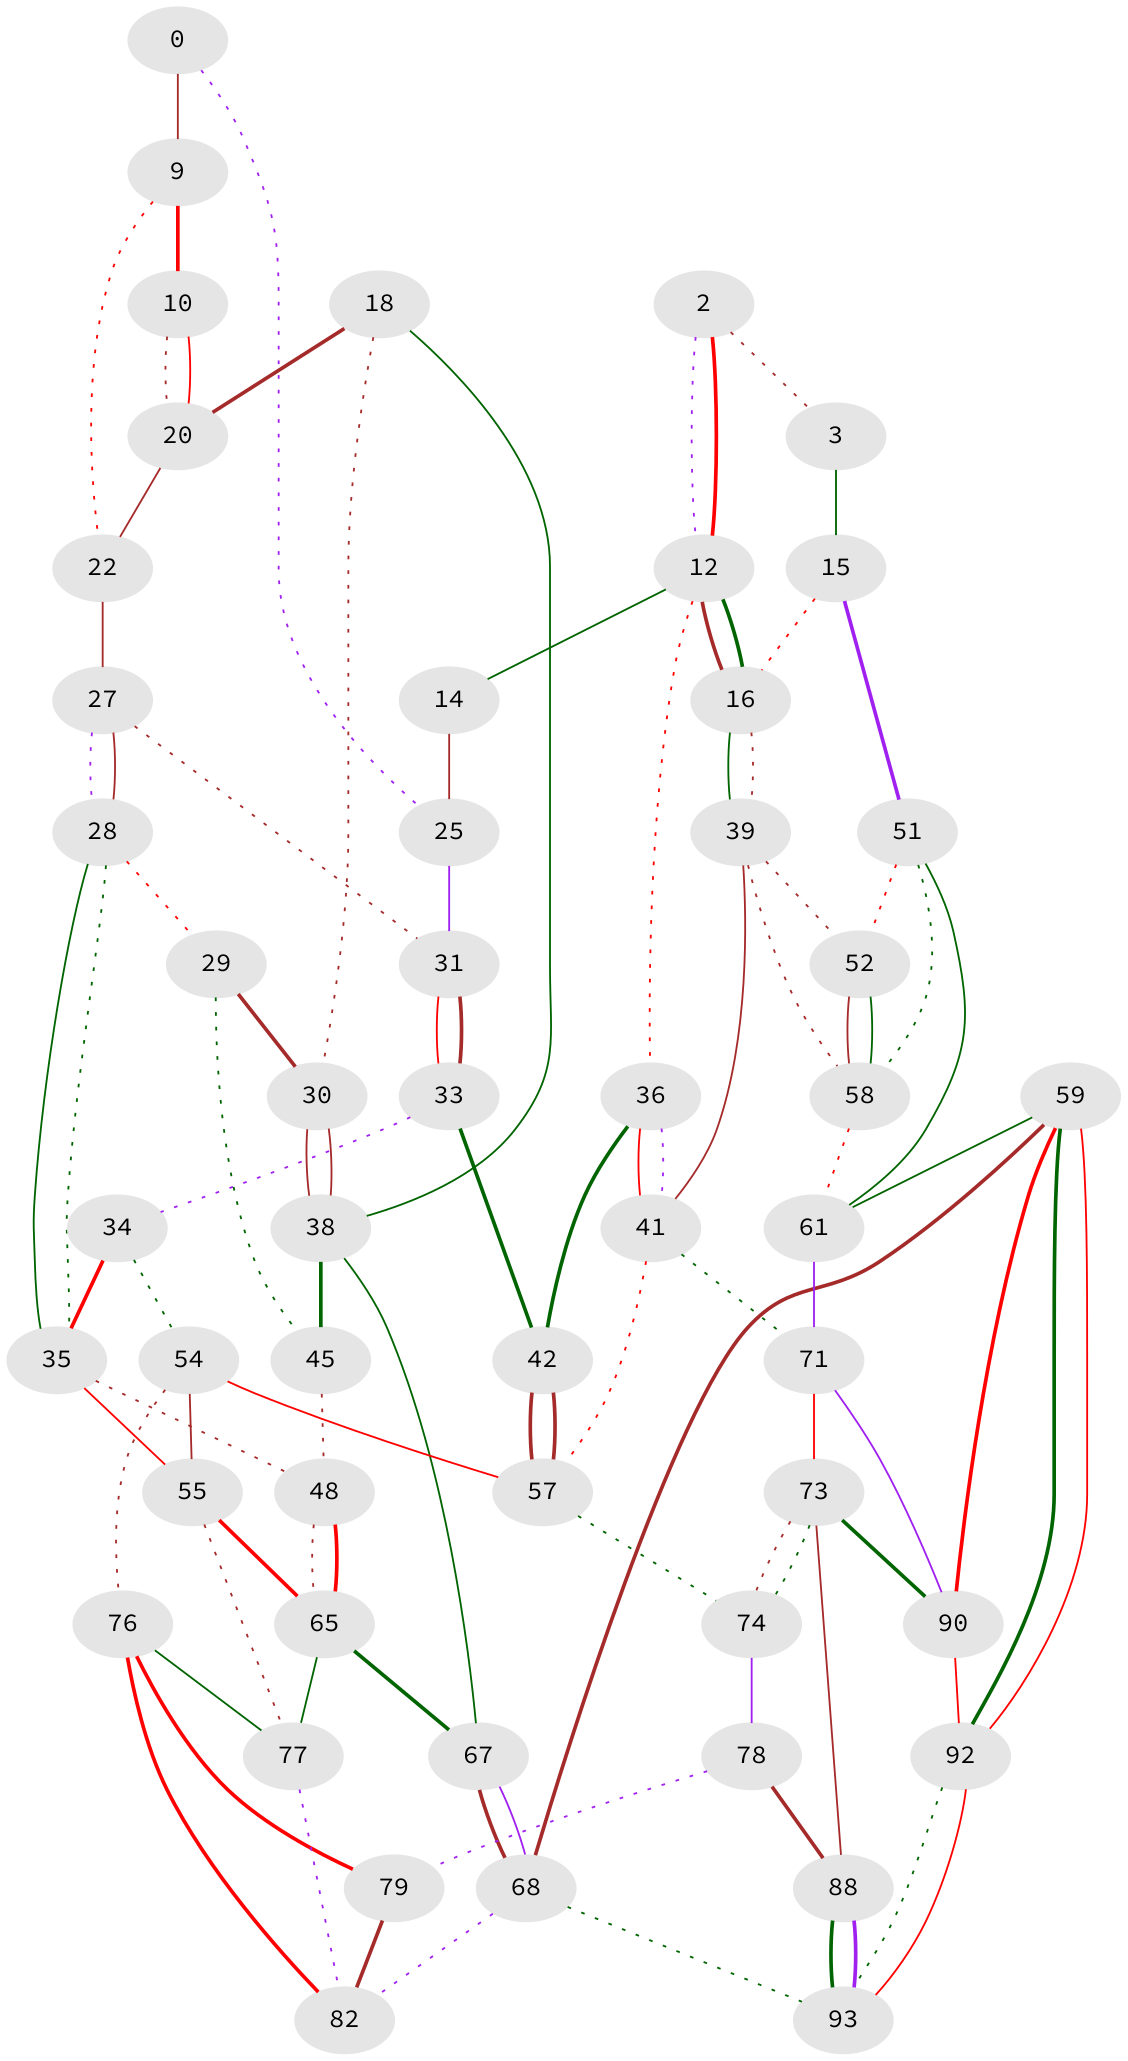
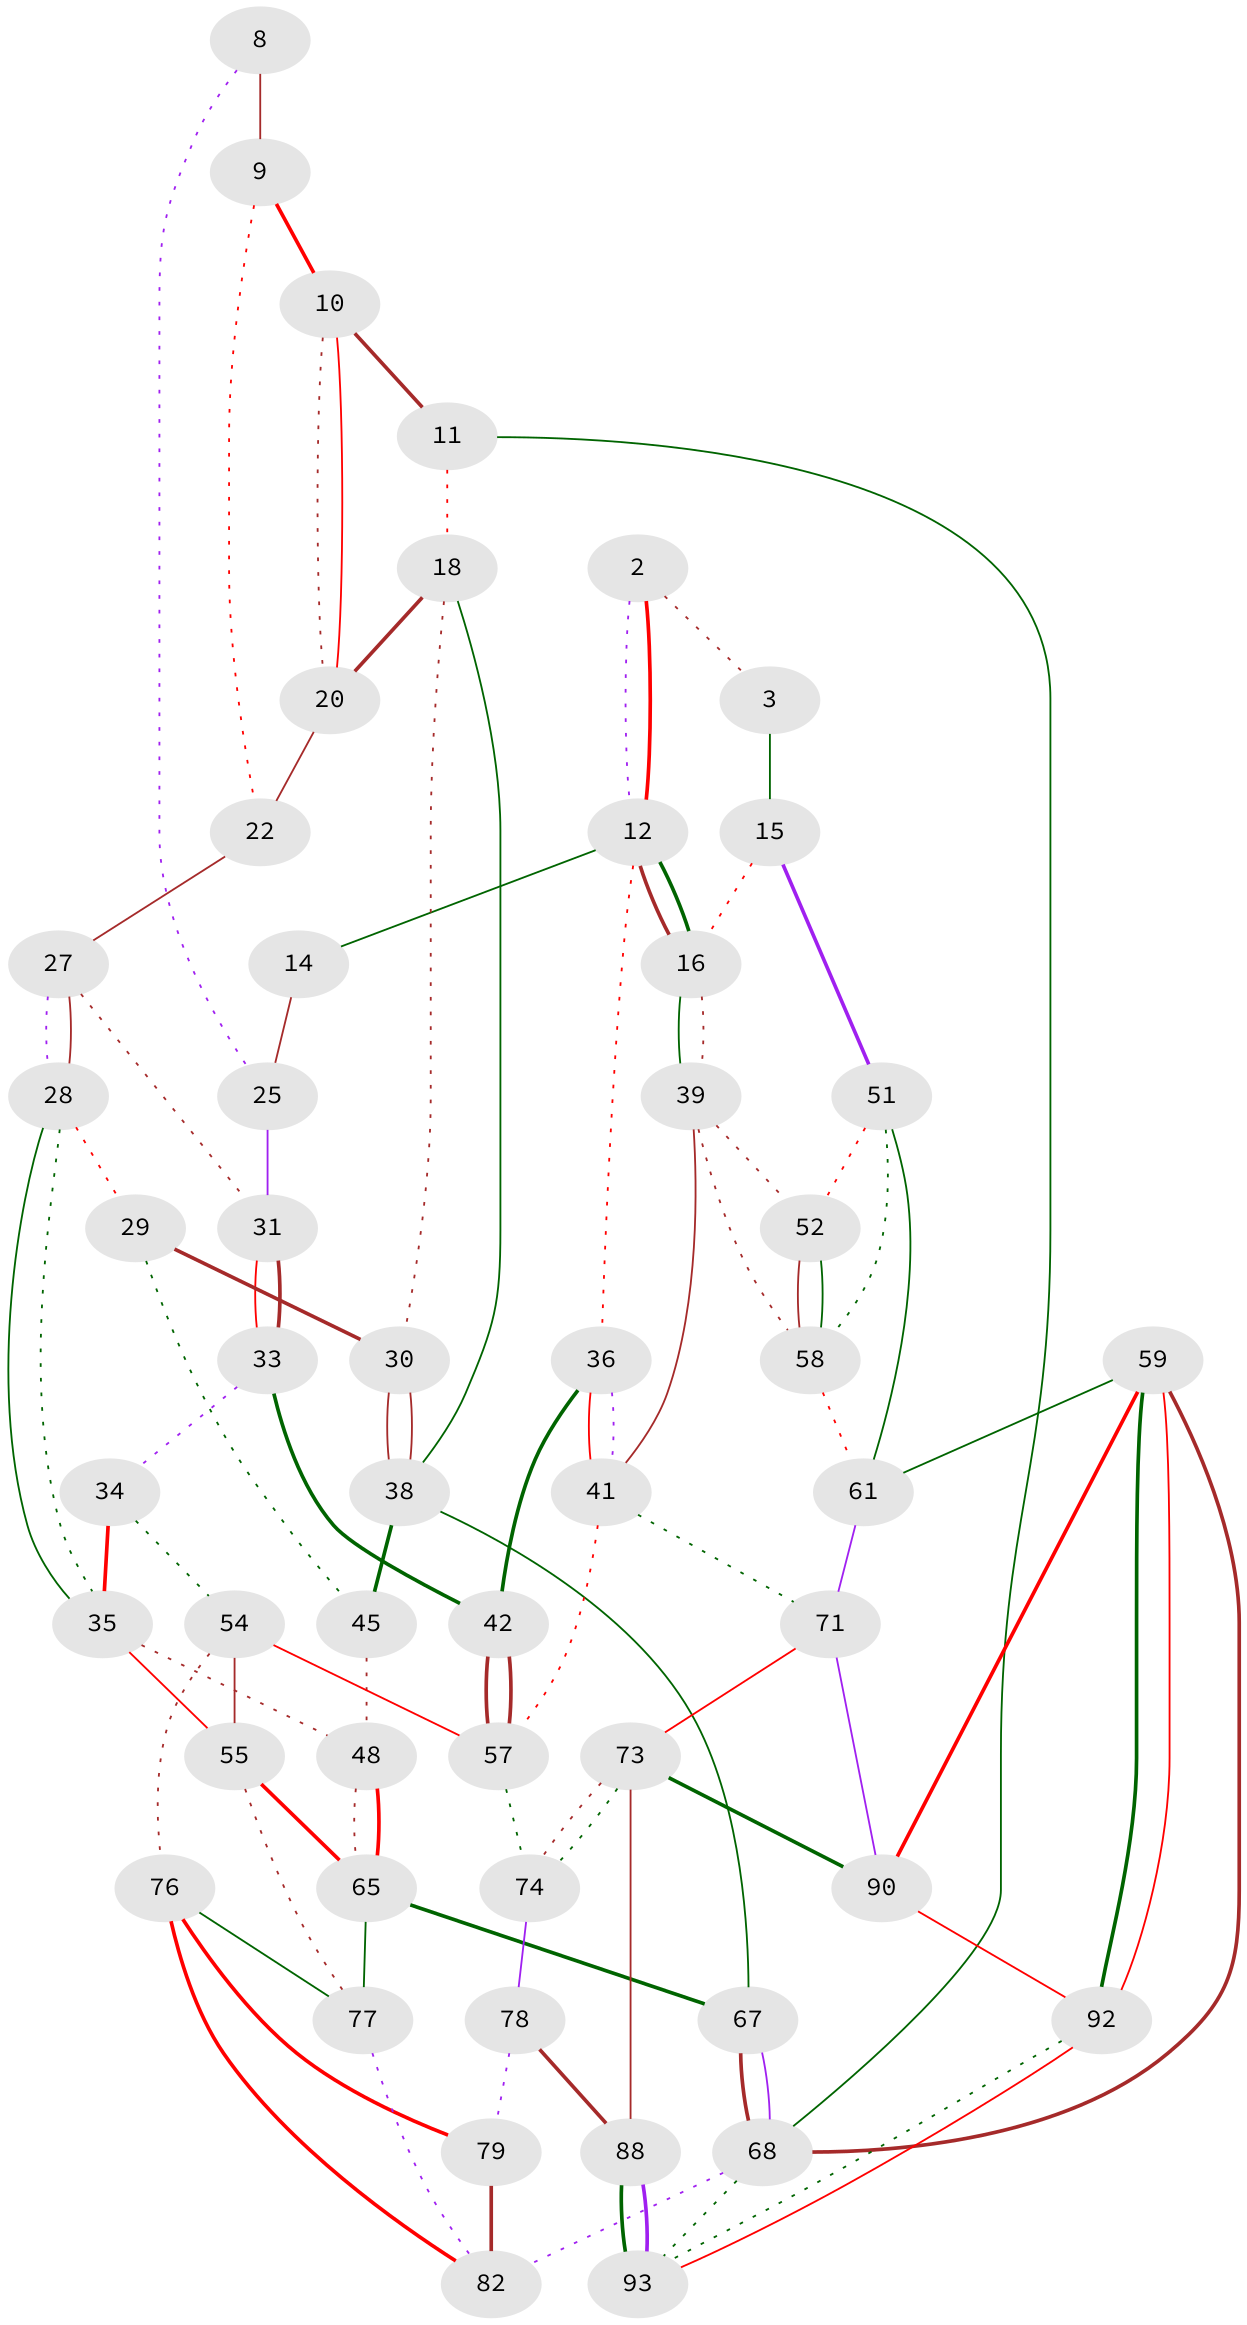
node "0": label "0" -> "8"
node "11": added
